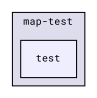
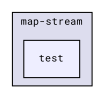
cluster "map-test": label "map-test" -> "map-stream"
